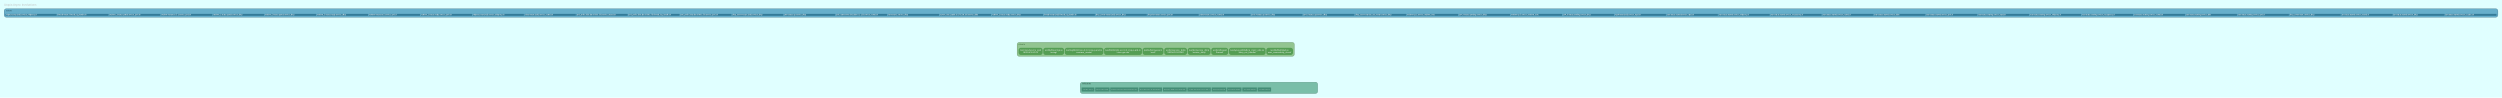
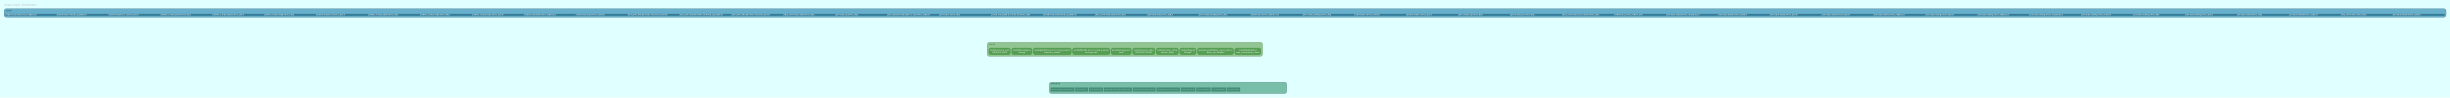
node "wan-status:started:service_ddns": removed
node "/usr/cisco/service_ipv6 'SERVICE-IPV6'": label "/usr/cisco/service_ipv6 'SERVICE-IPV6'" -> "/usr/bin/service_ipv6 'SERVICE-IPV6'"
